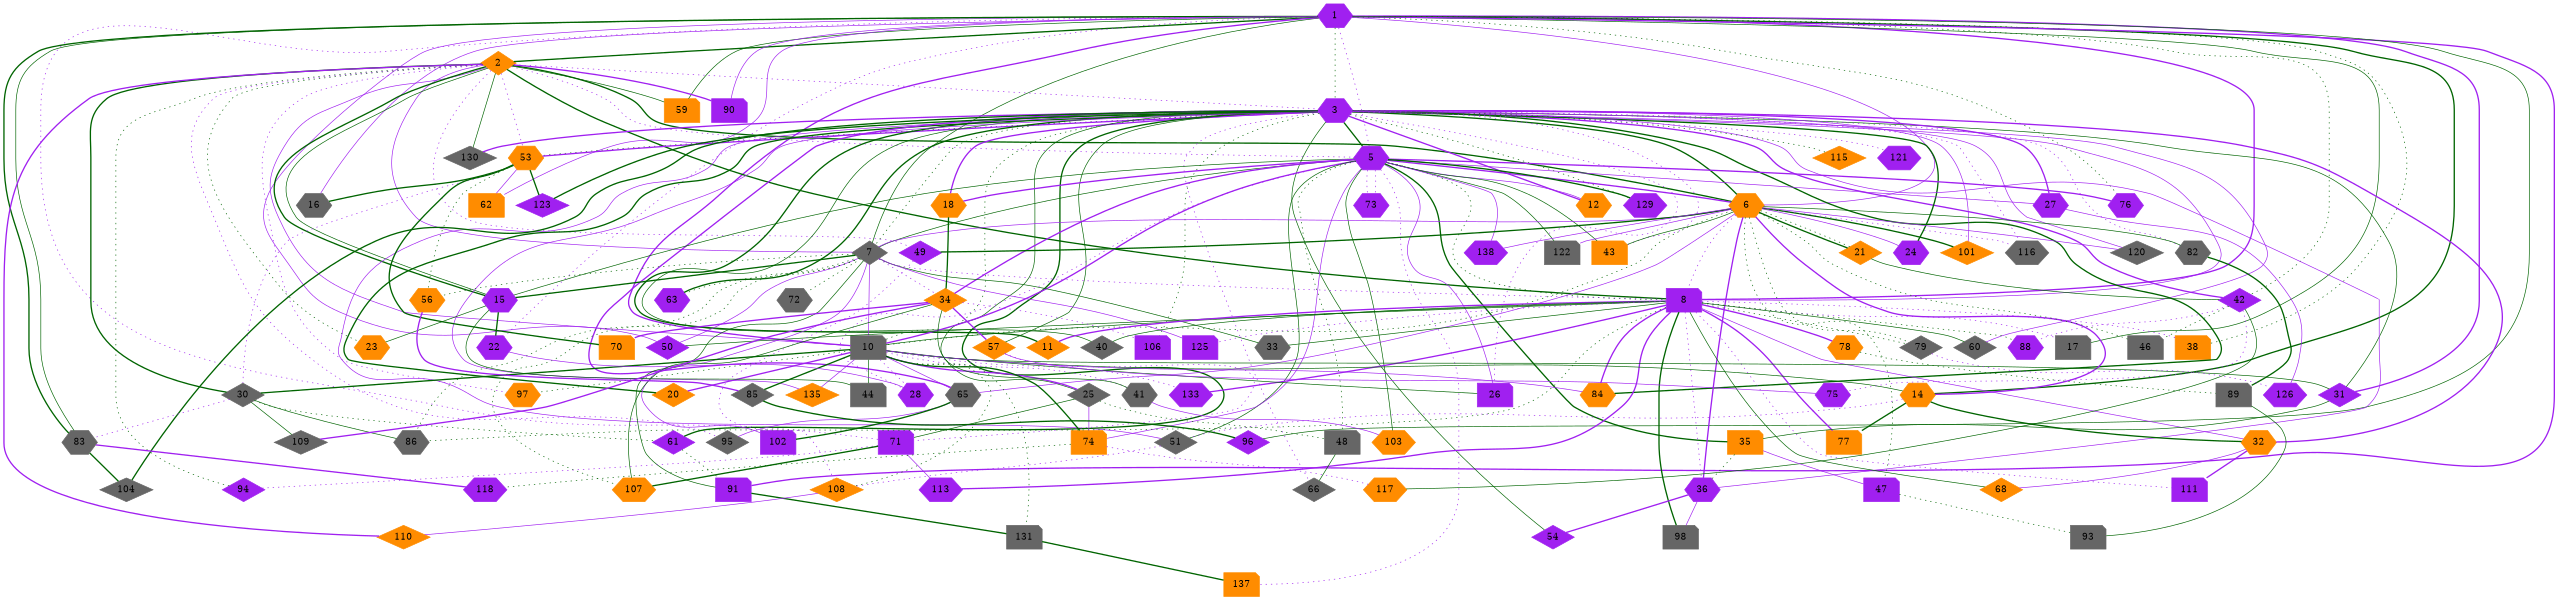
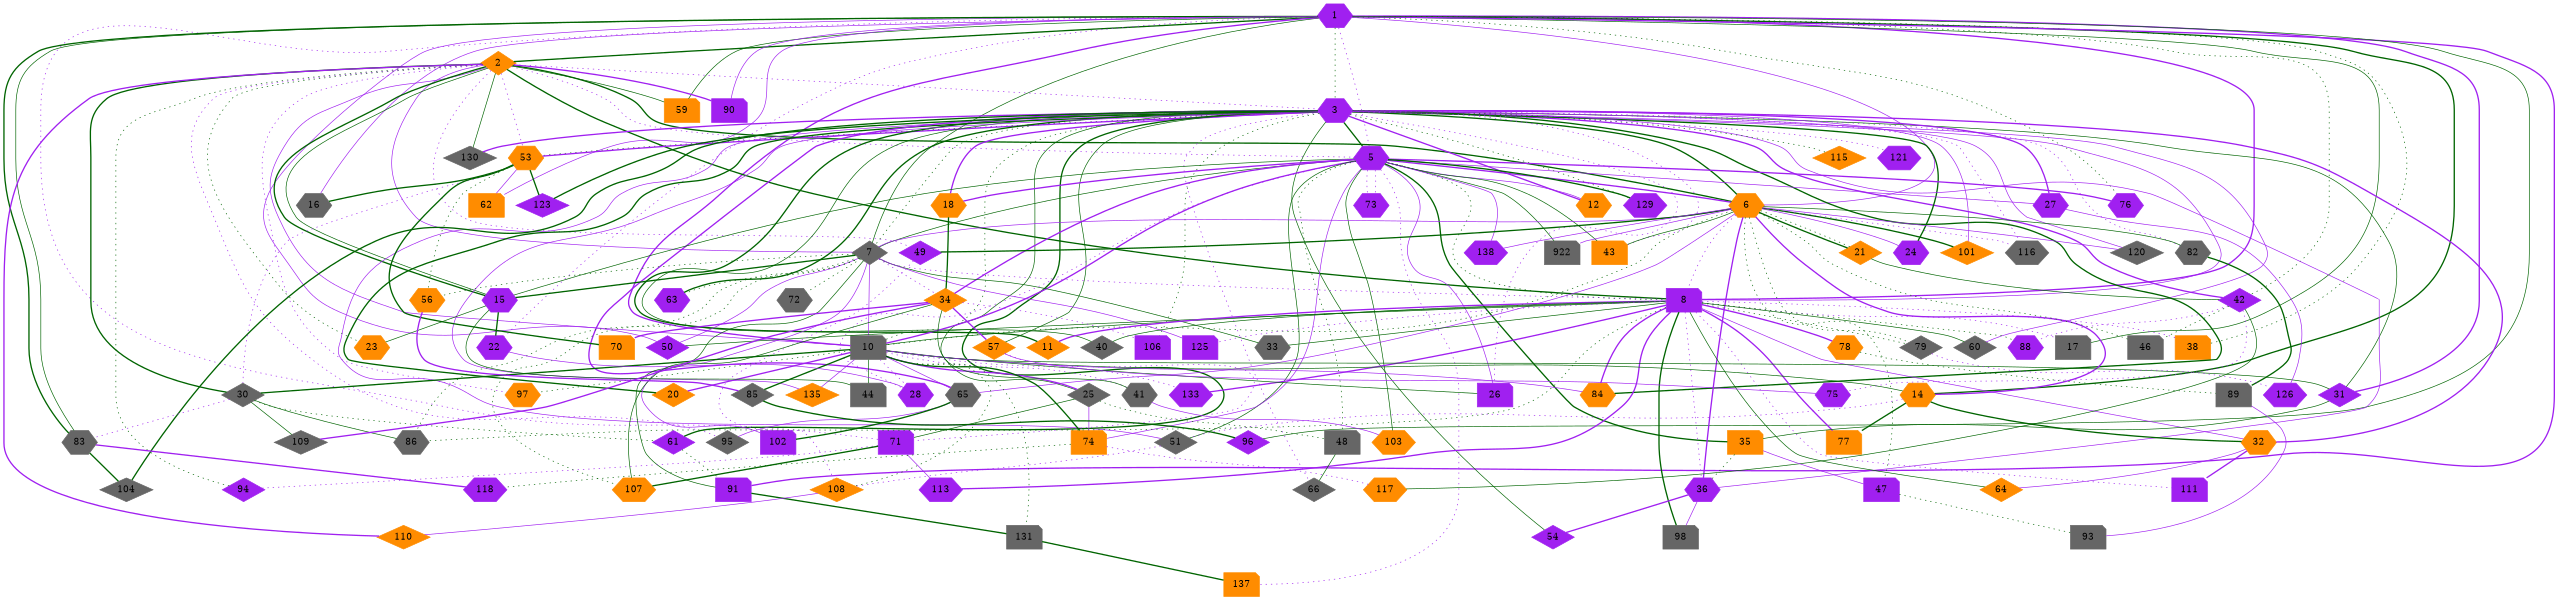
node "122": label "122" -> "922"
node "68": label "68" -> "64"
edge "89" -- "93": color darkgreen -> purple
